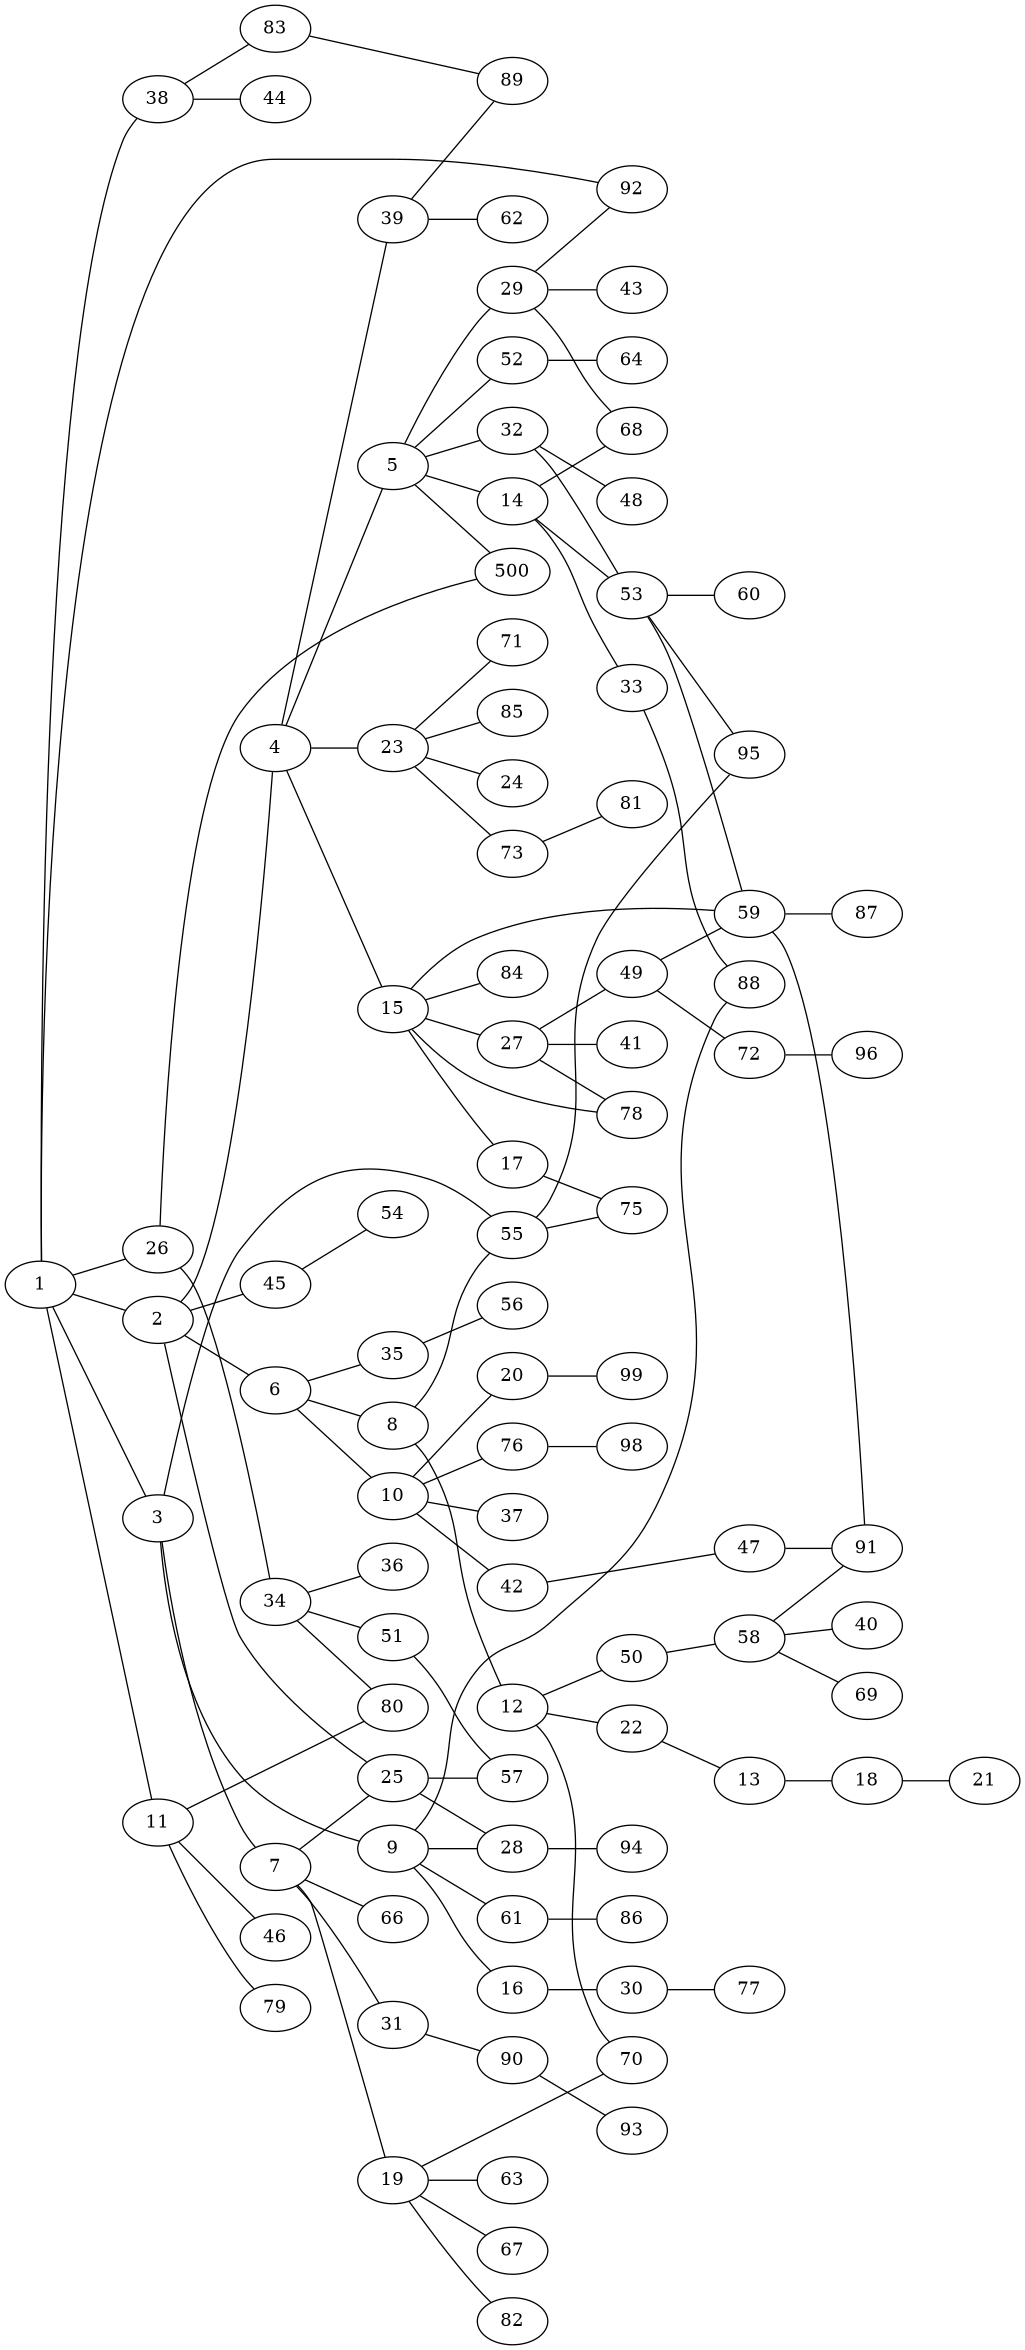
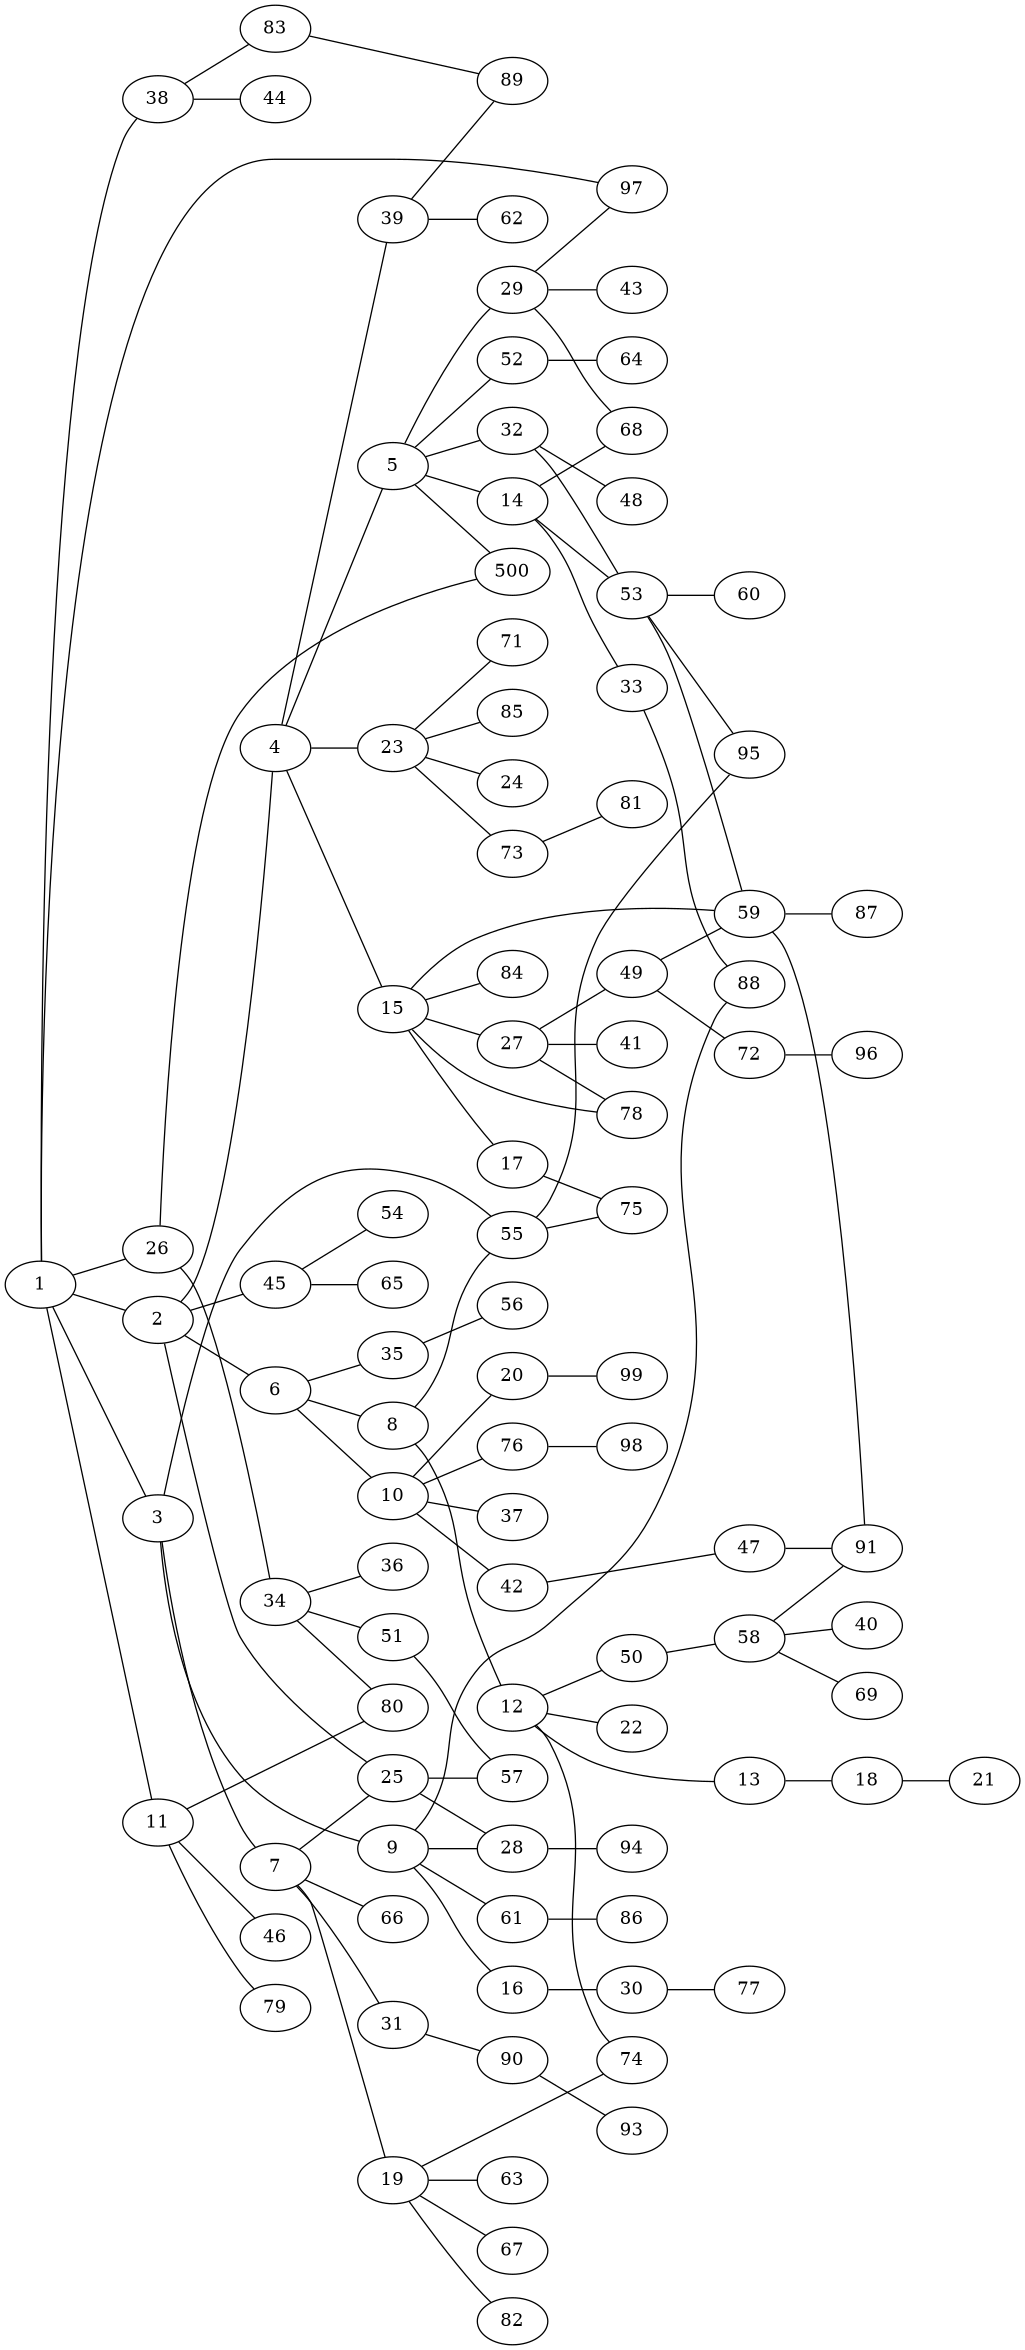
node "92": label "92" -> "97"
node "65": added
edge "22" -- "13": now "12" -- "13"
node "70": label "70" -> "74"
